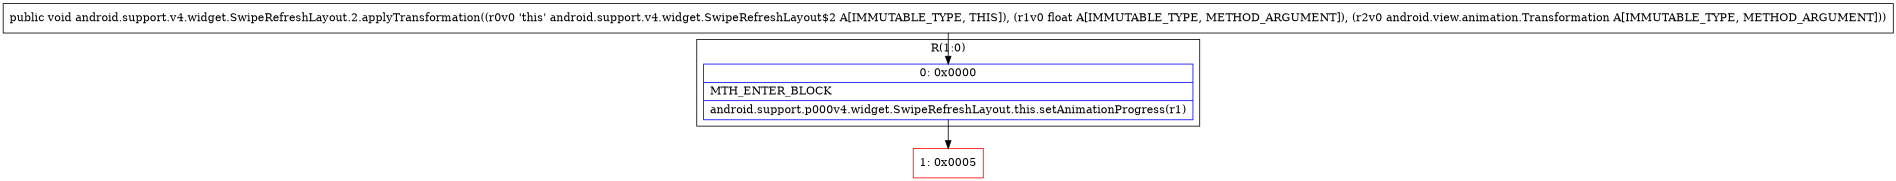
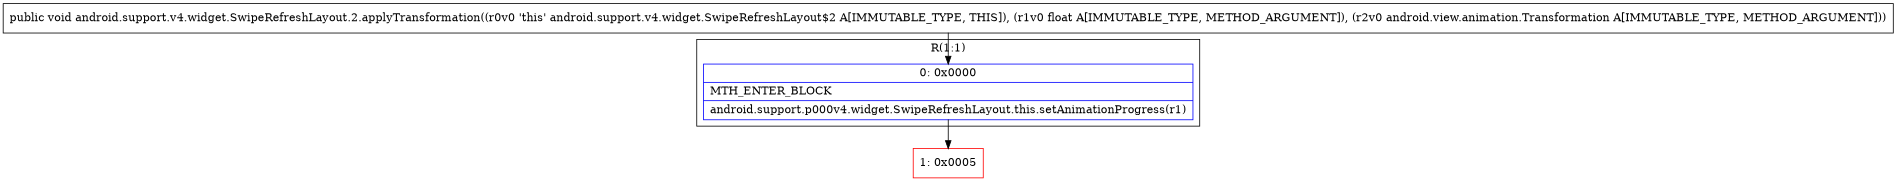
cluster "R(1:0)": label "R(1:0)" -> "R(1:1)"
